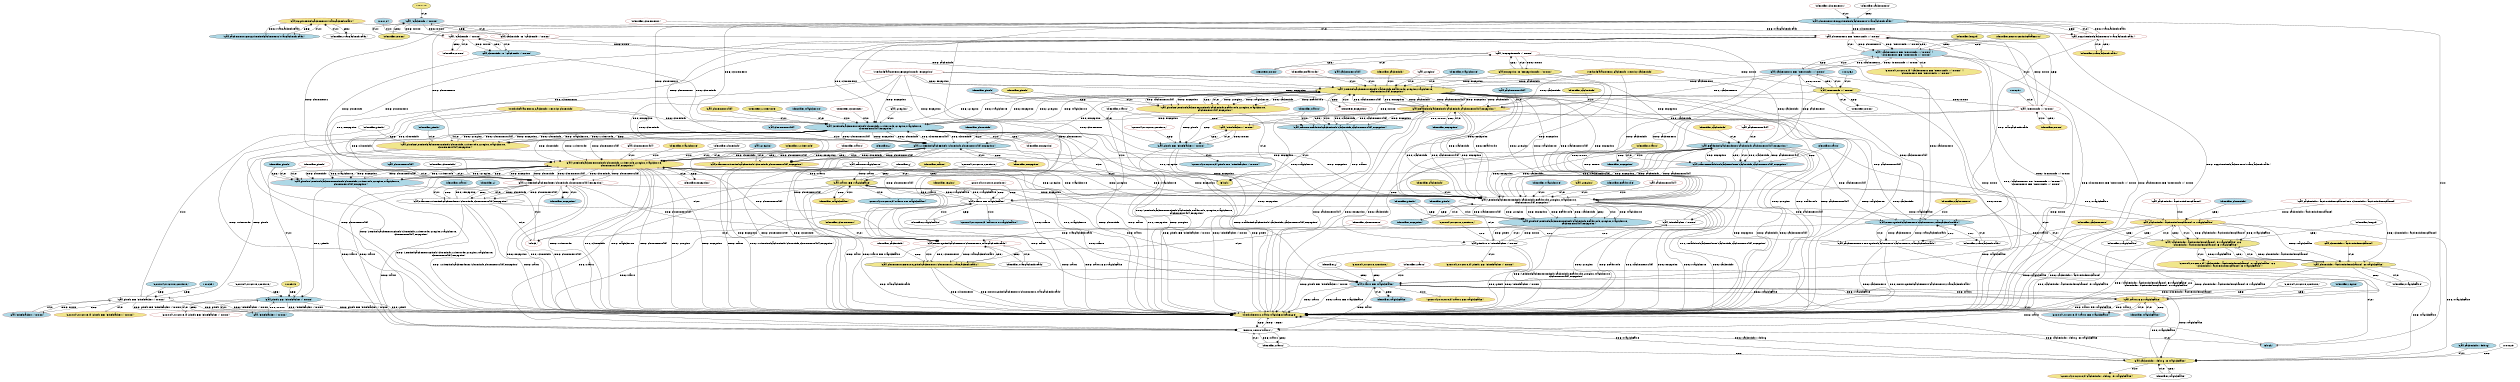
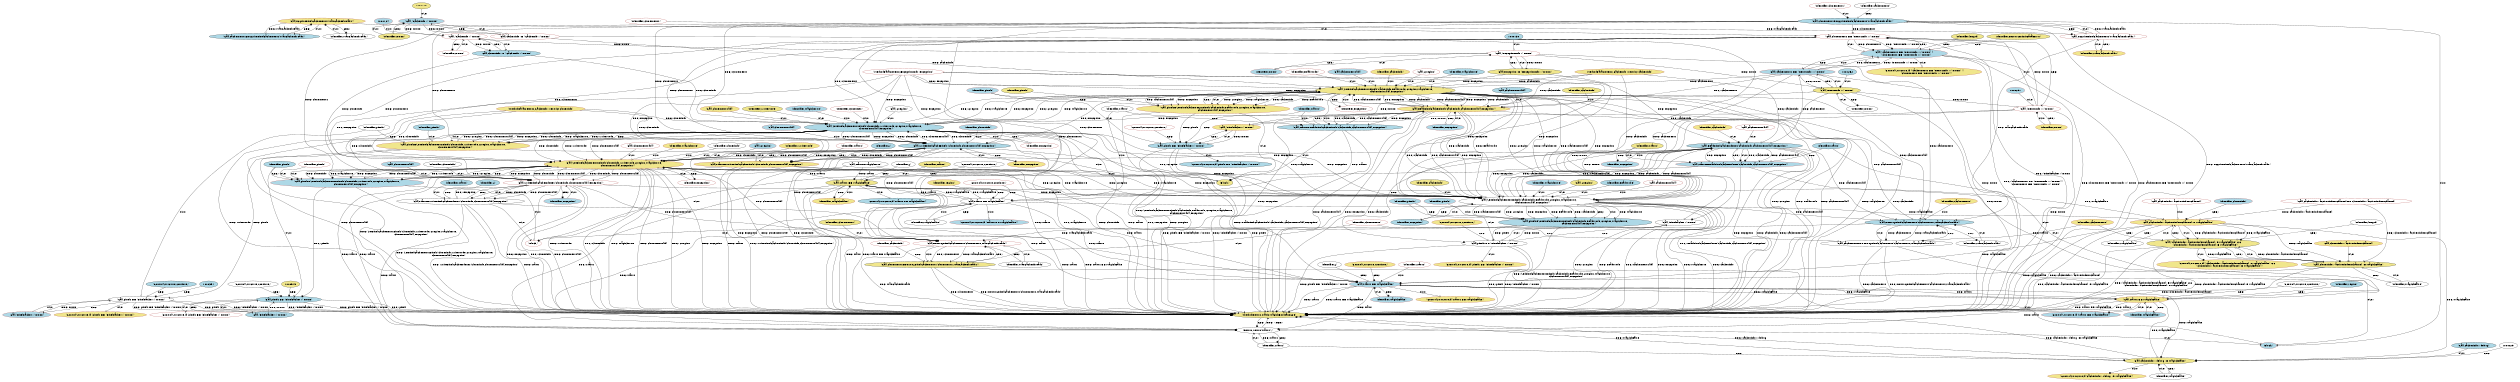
node "1000130": added
edge "(Call,clone_nexus == (NexusInfo **) NULL)" -> "(MethodReturn,static MagickBooleanType)": label "DDG: (NexusInfo **) NULL" -> "DDG: (PixelPacket *) NULL"
edge "(Call,clone_info->active_index_channel != MagickFalse)" -> "(Call,cache_info->debug != MagickFalse)": removed, label "DDG: MagickFalse"
